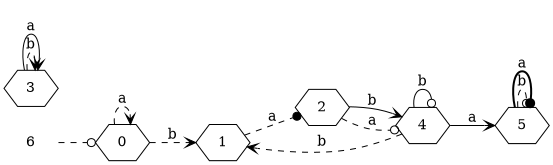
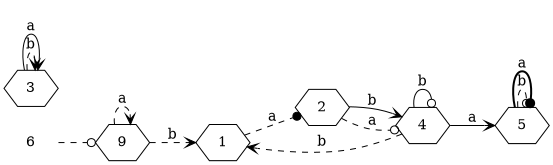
node "0": label "0" -> "9"
